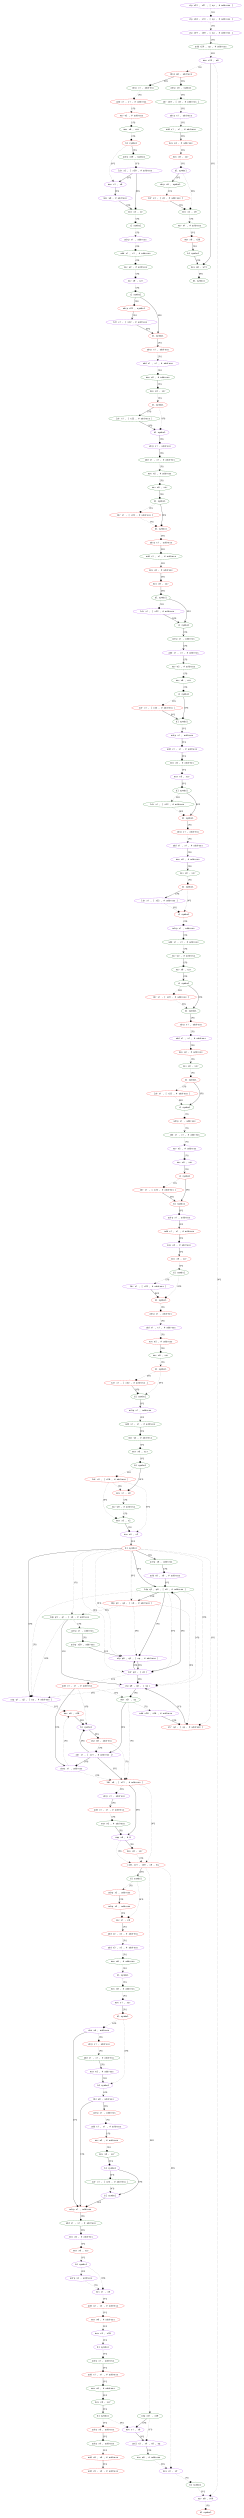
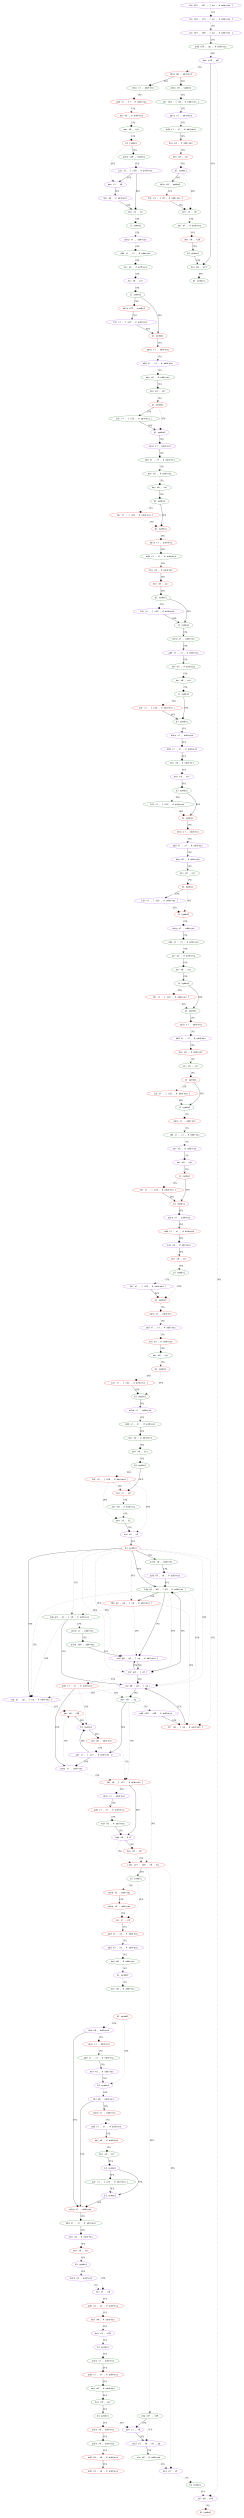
edge "ldr x1 , [ x21 , # address ]!" -> "ldr x8 , [ x21 , # address ]": removed, label "DFG"
node "mov x1 , xzr": removed
